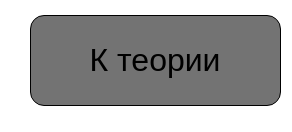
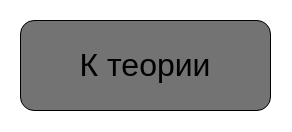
node "К теории": moved (156, 61) -> (146, 66)
